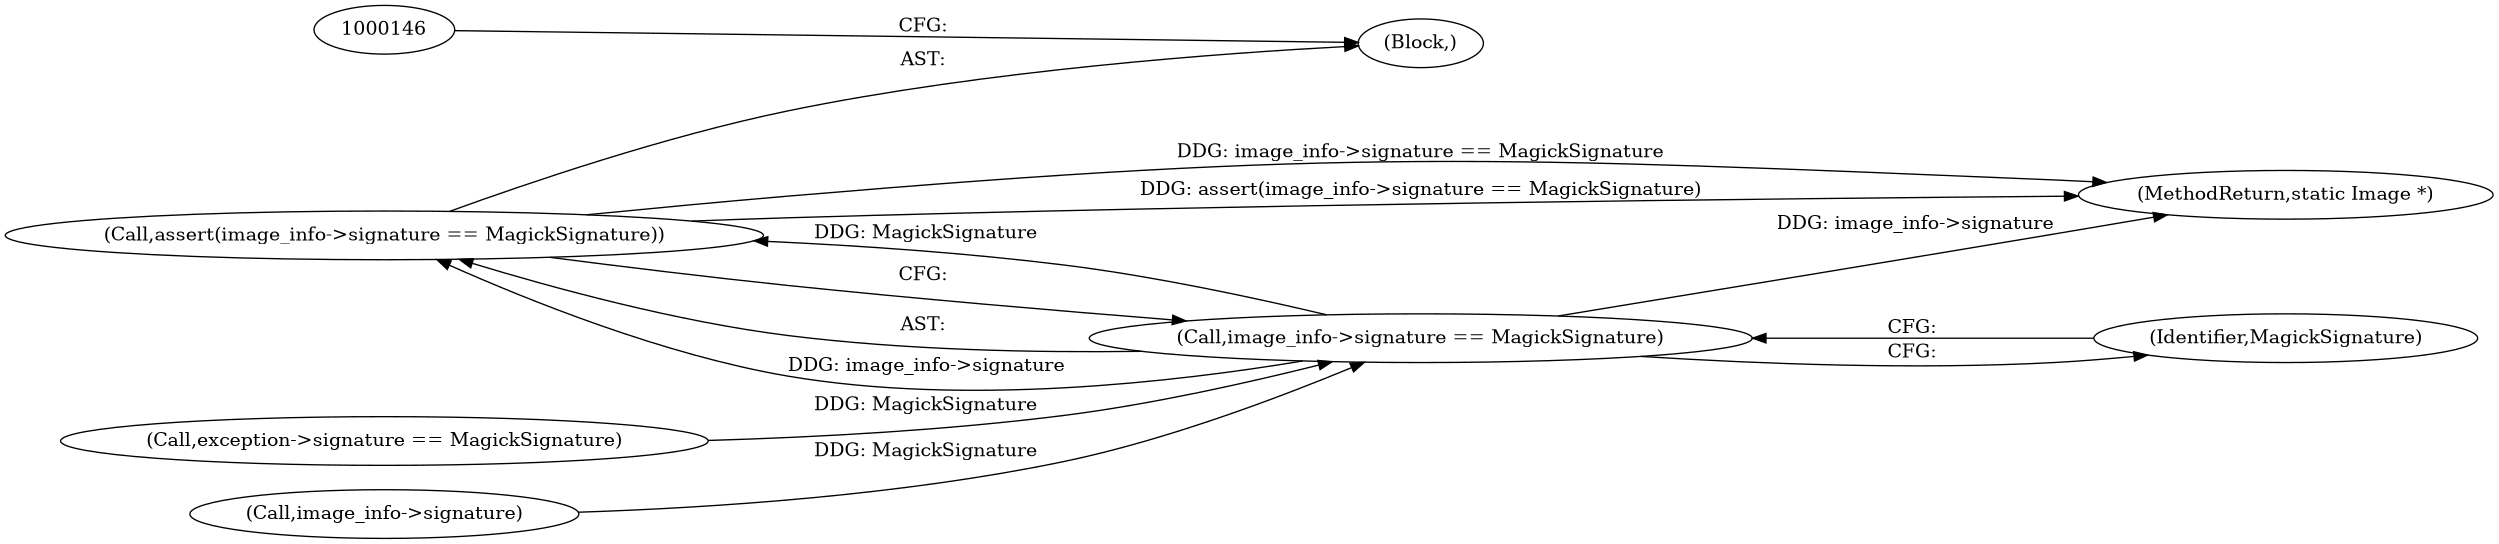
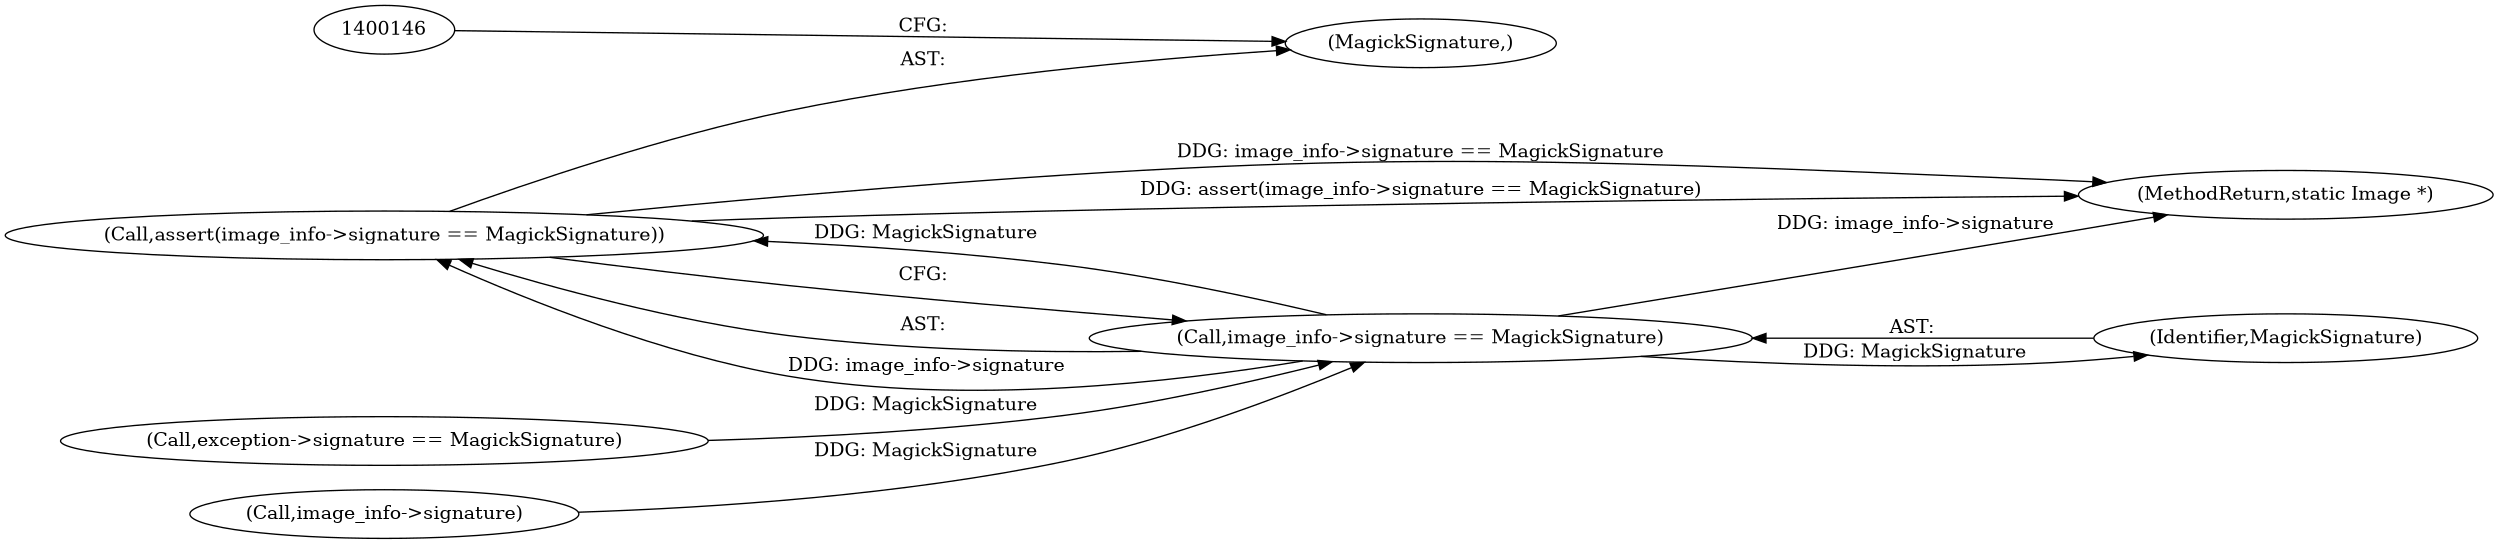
node "1000146": label "1000146" -> "1400146"
node "(Block,)": label "(Block,)" -> "(MagickSignature,)"
edge "(Identifier,MagickSignature)" -> "(Call,image_info->signature == MagickSignature)": label "CFG: " -> "AST: "
edge "(Call,image_info->signature == MagickSignature)" -> "(Identifier,MagickSignature)": label "CFG: " -> "DDG: MagickSignature"
